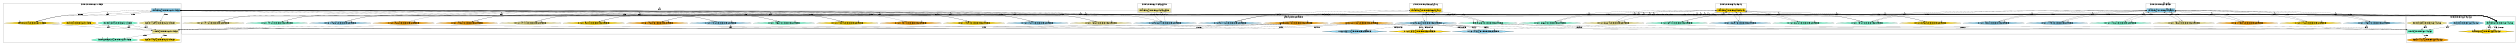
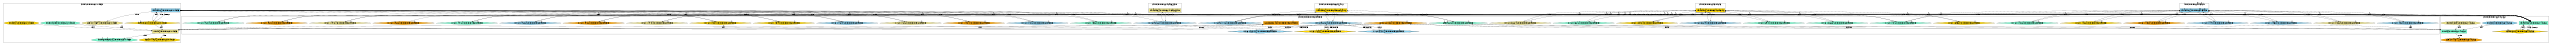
edge "1_fwatchdog#ServerID_667d78fb58-55kvm" -> "1_fwatchdog#ServerID_0802701be25e": now "10.1.80.1:44517#ServerID_OuterContainerID" -> "1_fwatchdog#ServerID_0802701be25e"
cluster "gateway_OuterContainerID": label "gateway_OuterContainerID" -> "clusterServerID_OuterContainerID"
node "10.1.80.1:49800#ServerID_OuterContainerID": fillcolor gold -> aquamarine
node "182.255.35.53:443#ServerID_OuterContainerID": shape diamond -> box
node "10.1.80.1:52912#ServerID_OuterContainerID": added
